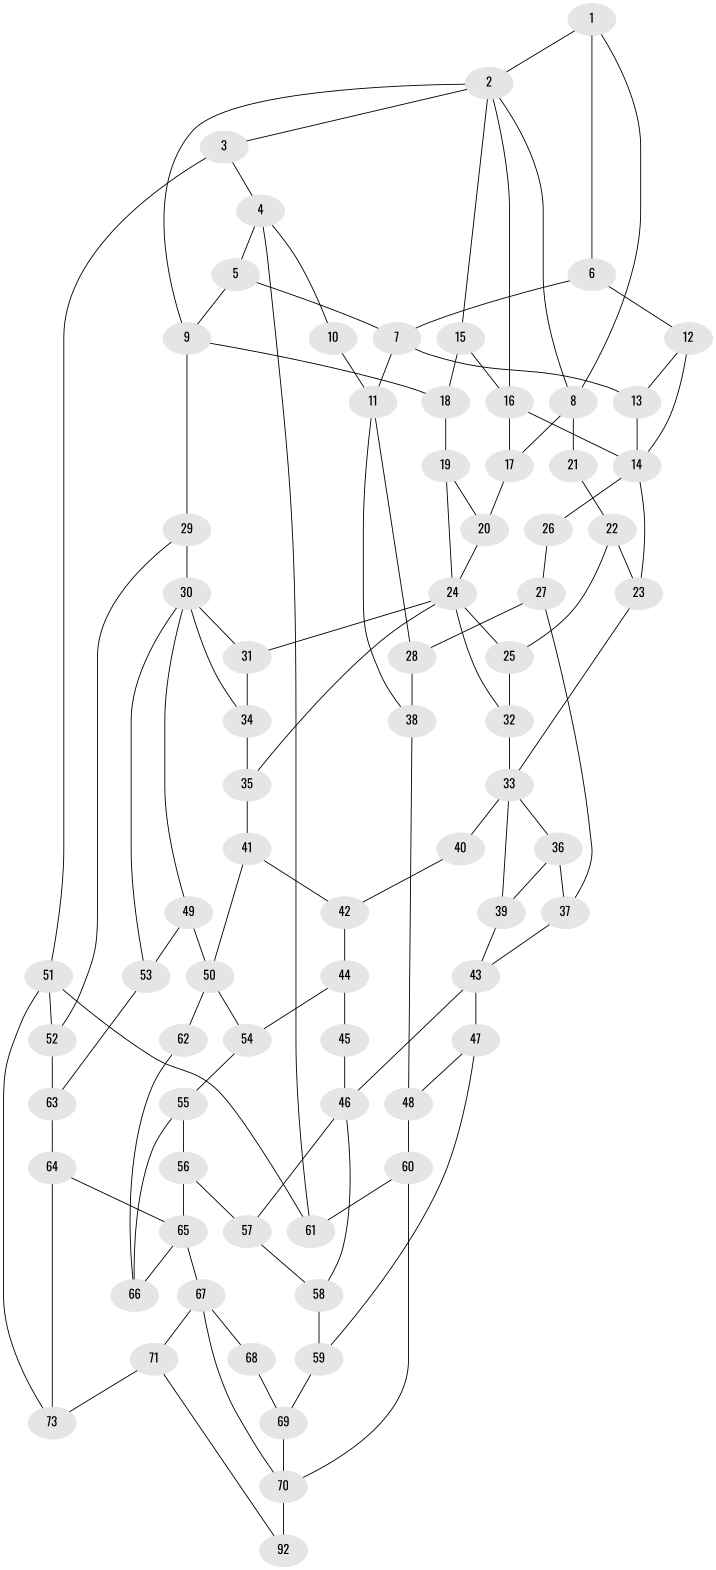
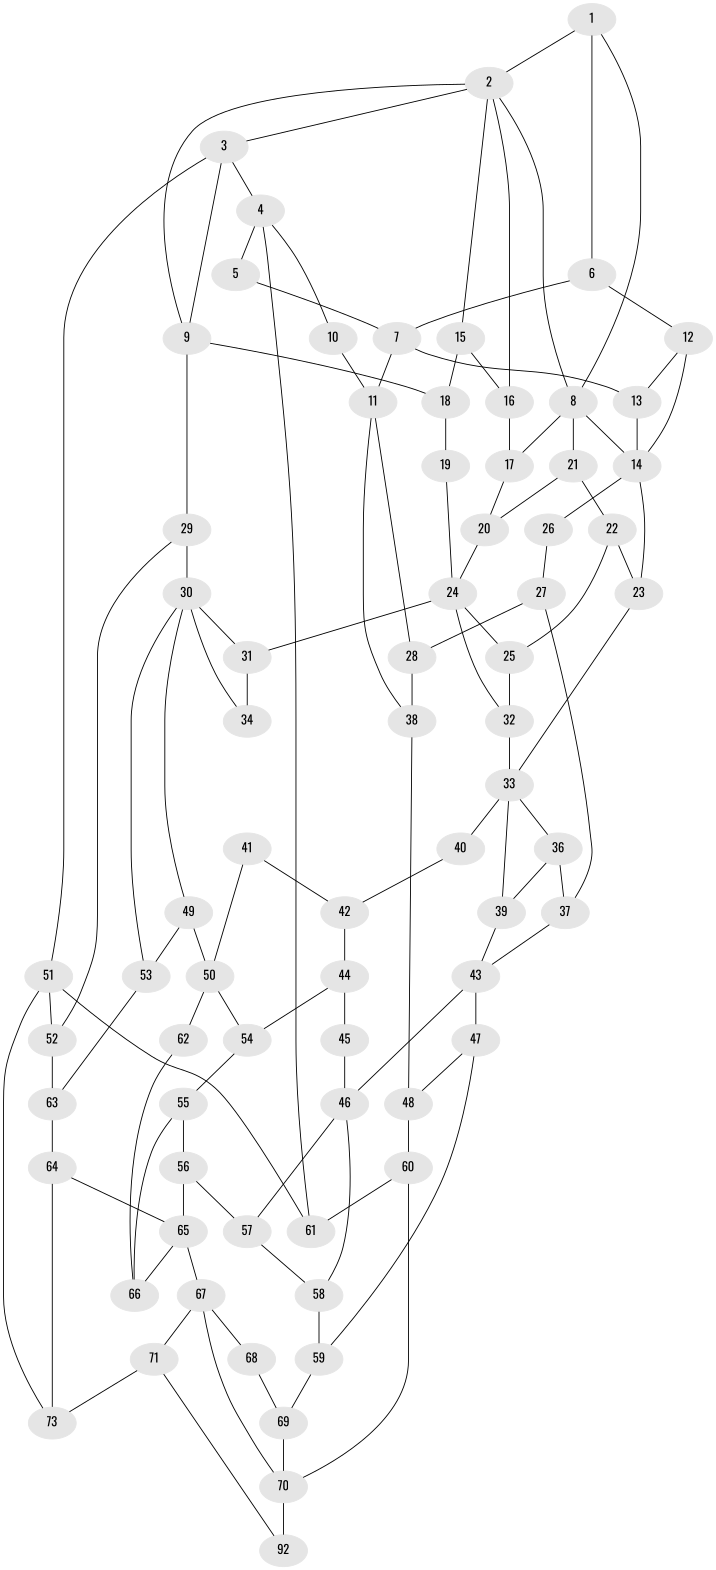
edge "5" -- "9": now "3" -- "9"
edge "16" -- "14": now "8" -- "14"
edge "19" -- "20": now "21" -- "20"
node "35": removed
